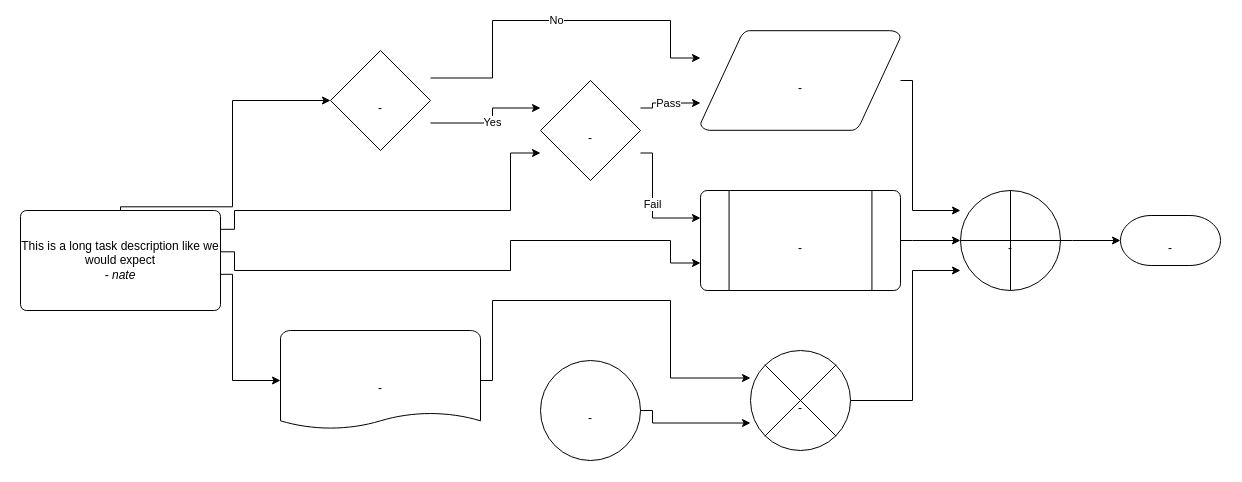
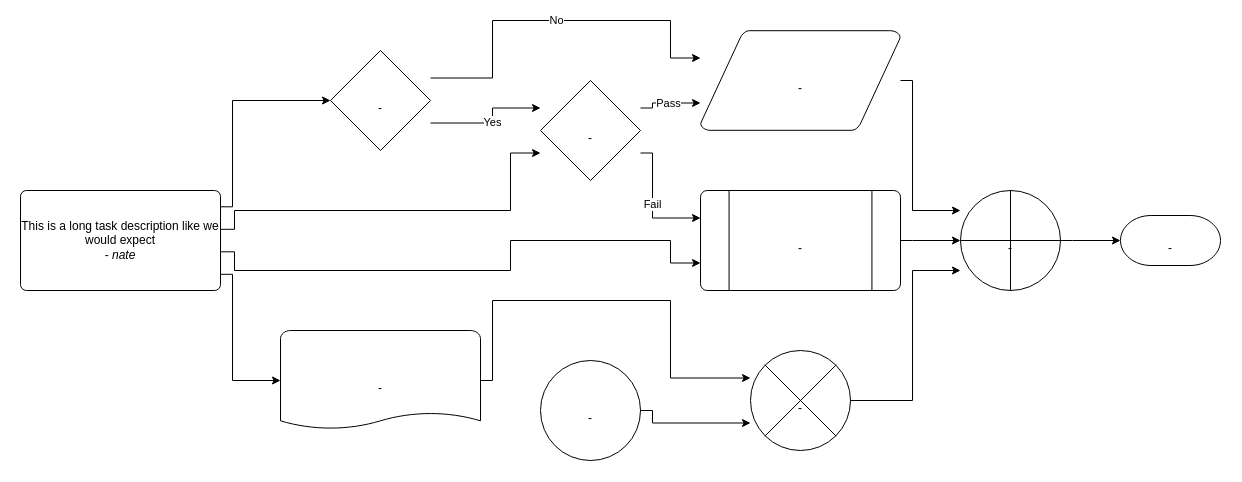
node "This is a long task description like we would expect - nate": moved (121, 261) -> (121, 241)
